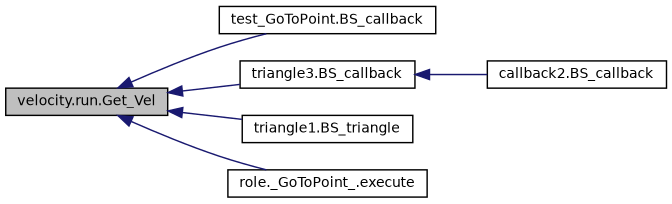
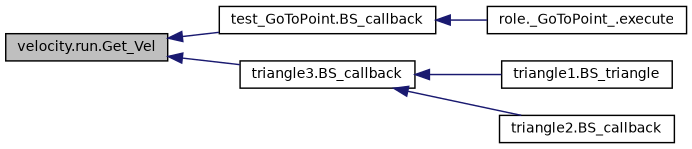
node "callback2.BS_callback": label "callback2.BS_callback" -> "triangle2.BS_callback"
edge "triangle1.BS_triangle" -> "velocity.run.Get_Vel": now "triangle1.BS_triangle" -> "triangle3.BS_callback"
edge "role._GoToPoint_.execute" -> "velocity.run.Get_Vel": now "role._GoToPoint_.execute" -> "test_GoToPoint.BS_callback"
